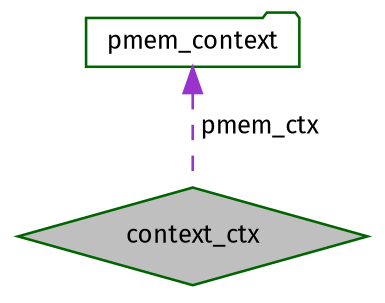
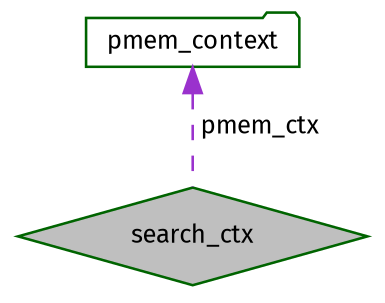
node "context_ctx": label "context_ctx" -> "search_ctx"
